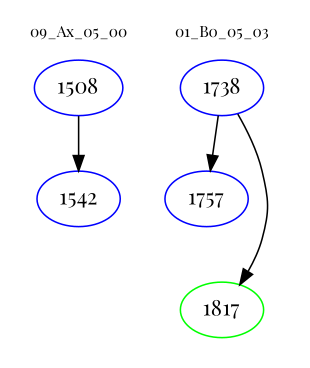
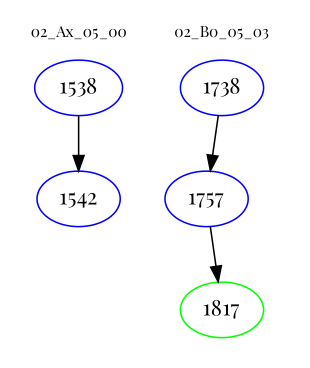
cluster "09_Ax_05_00": label "09_Ax_05_00" -> "02_Ax_05_00"
cluster "01_B0_05_03": label "01_B0_05_03" -> "02_B0_05_03"
node "1508": label "1508" -> "1538"
edge "1738" -> "1817": now "1757" -> "1817"
